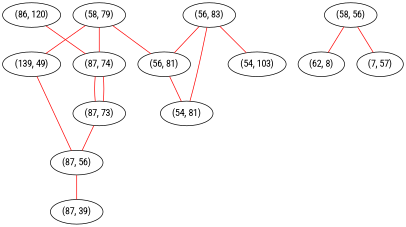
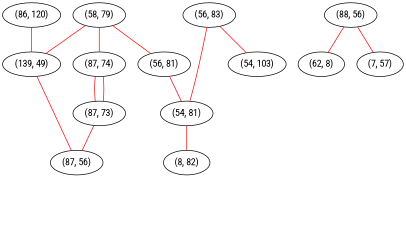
node "(58, 56)": label "(58, 56)" -> "(88, 56)"
edge "(86, 120)" -- "(87, 74)": now "(86, 120)" -- "(139, 49)"
edge "(56, 83)" -- "(56, 81)": removed
node "(8, 82)": added
node "(87, 39)": removed
